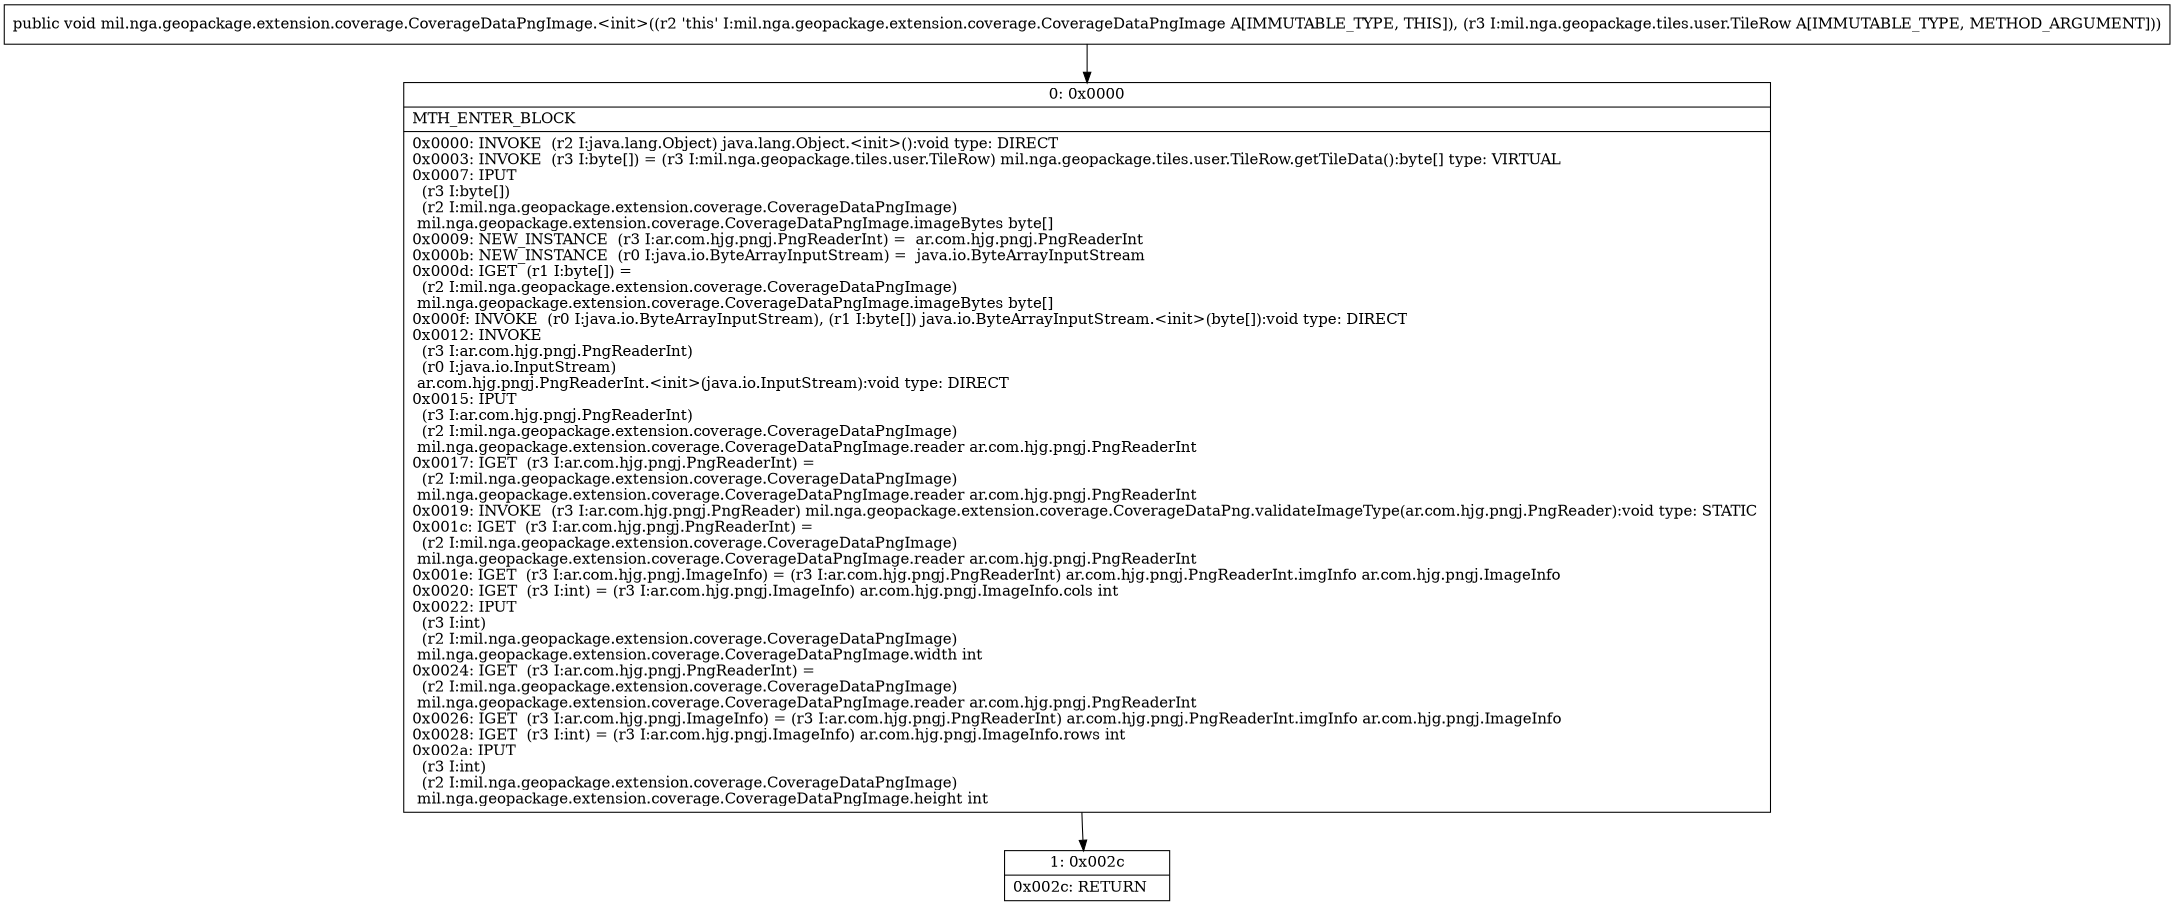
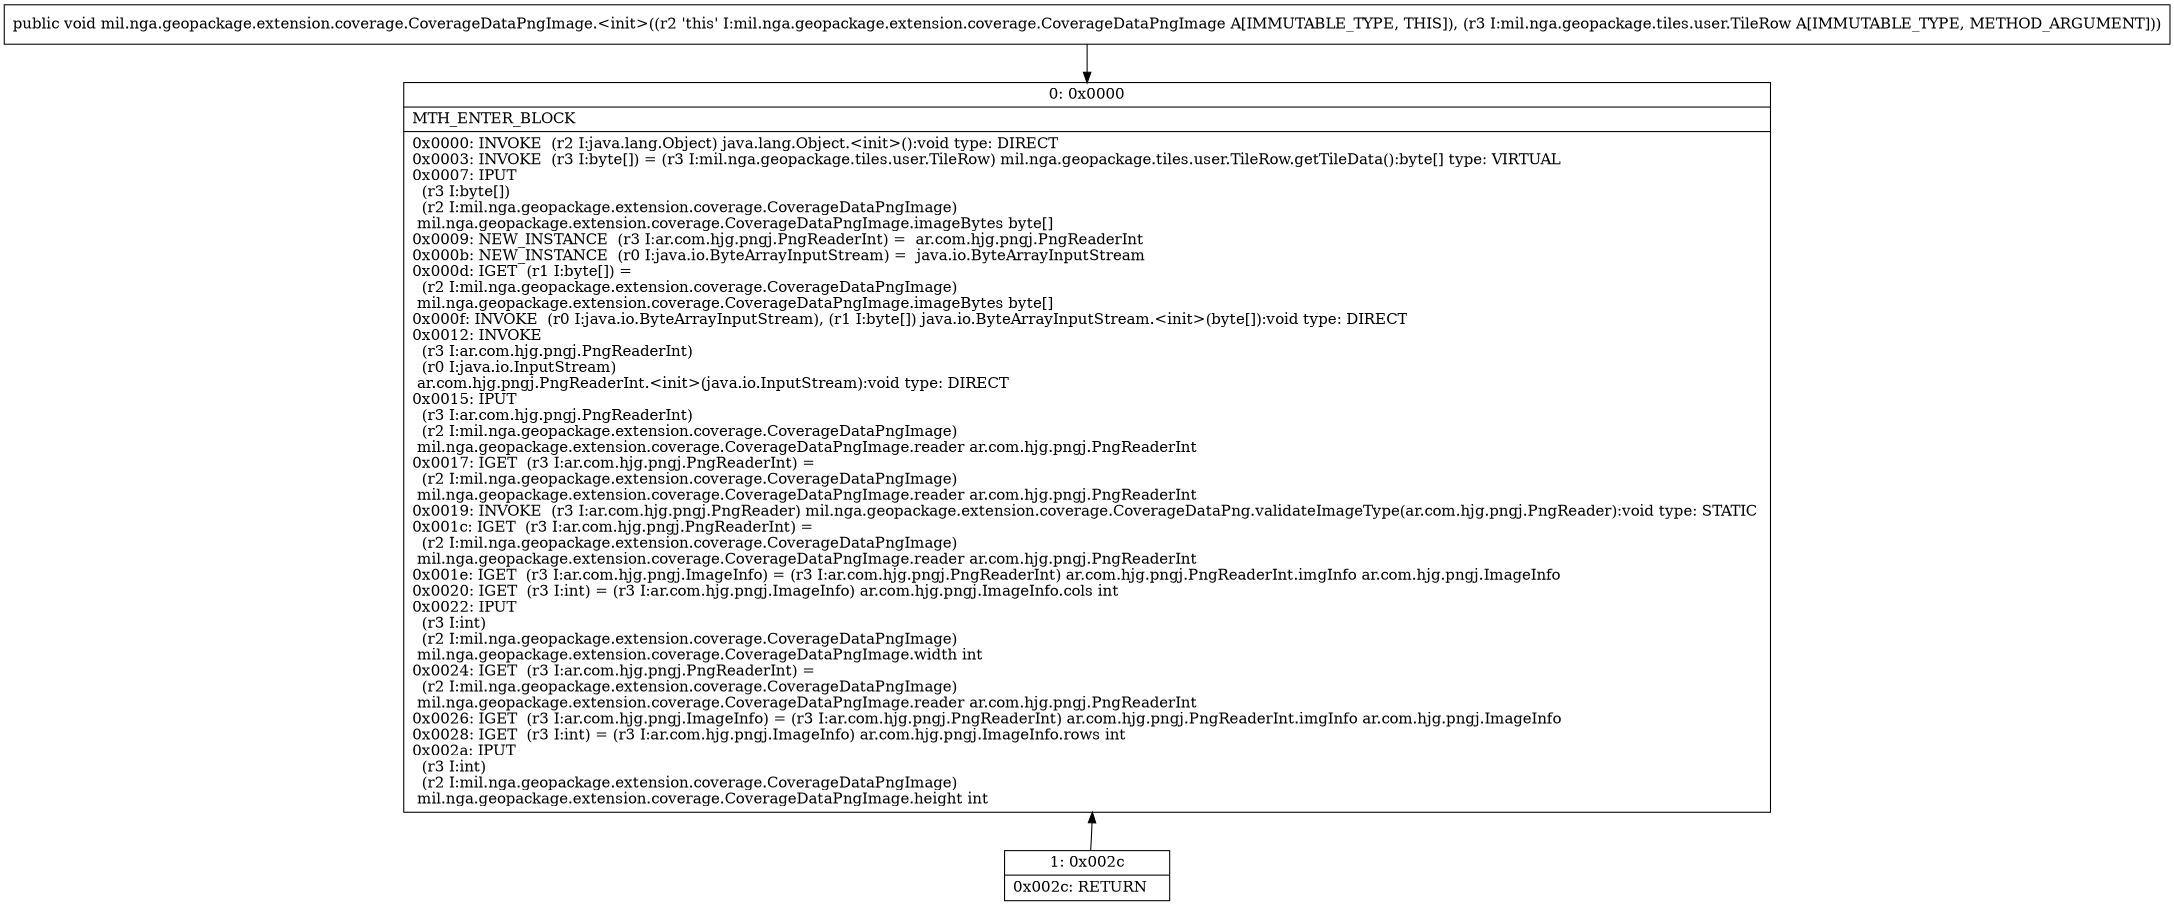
edge "0: 0x0000" -> "1: 0x002c": reversed
